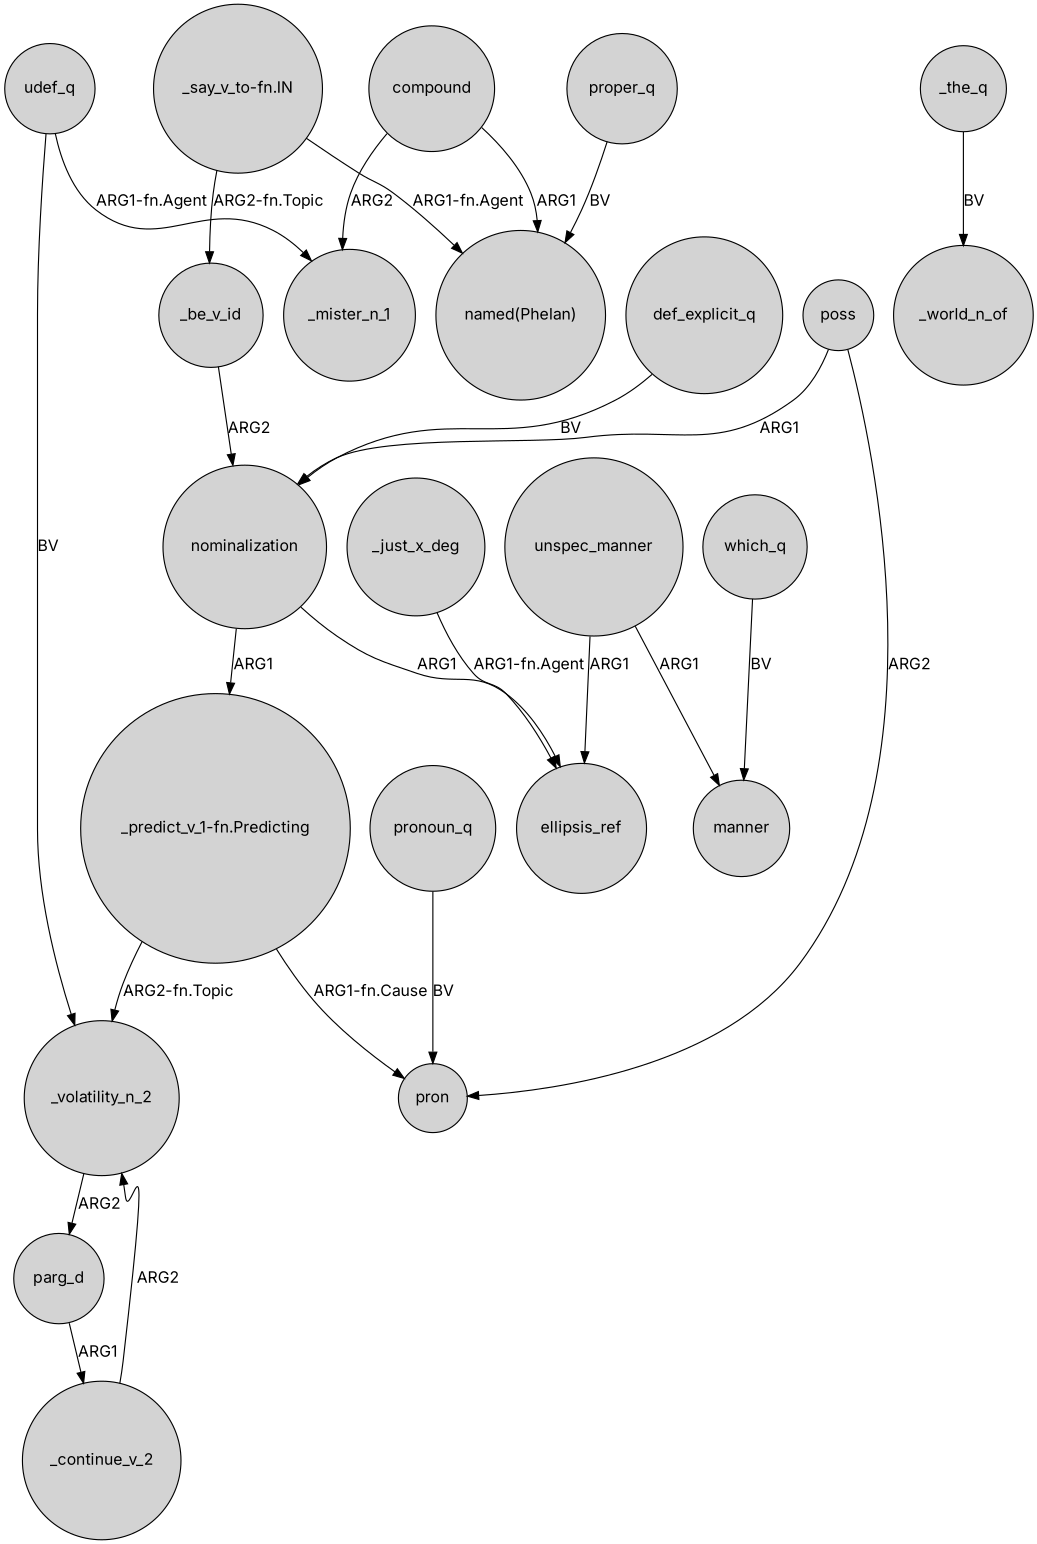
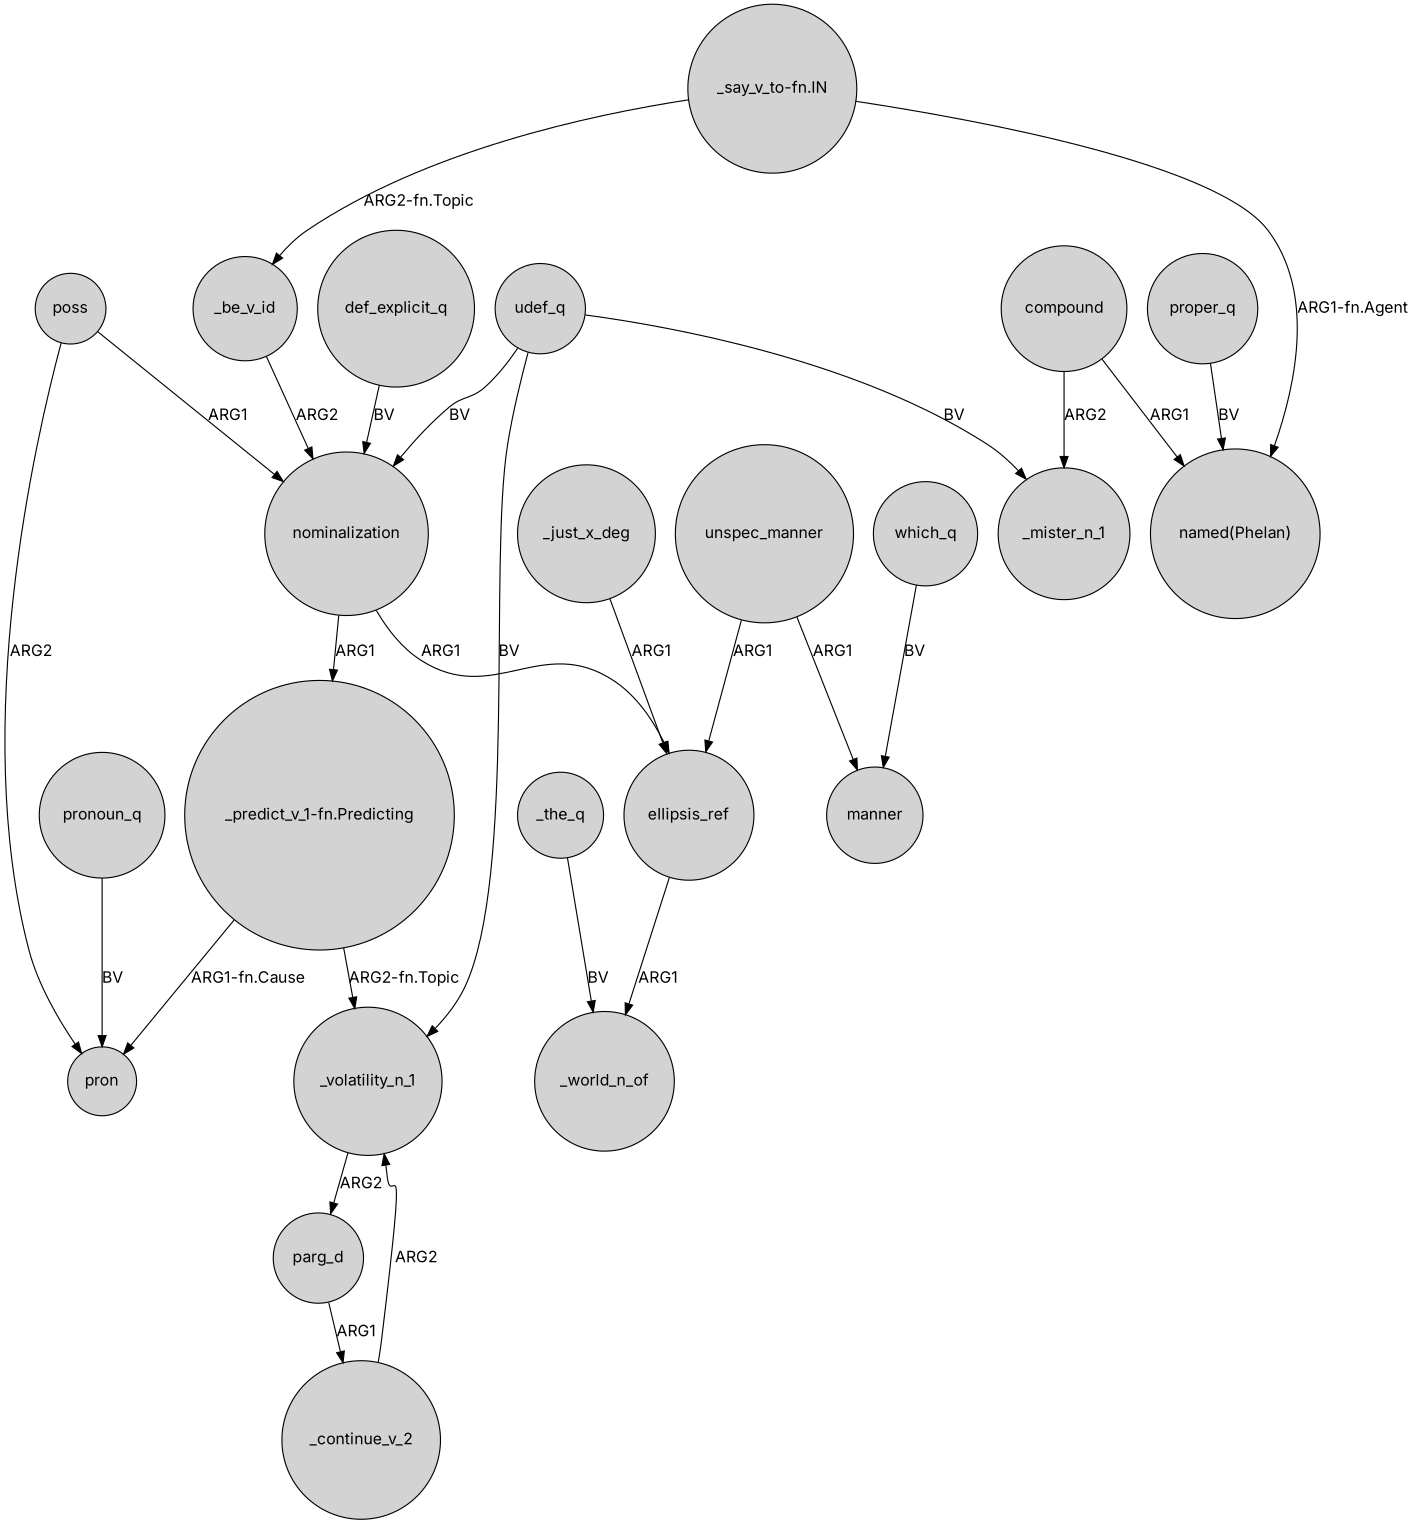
edge "udef_q" -> "_mister_n_1": label "ARG1-fn.Agent" -> "BV"
edge "udef_q" -> "nominalization": added, label "BV"
edge "_just_x_deg" -> "ellipsis_ref": label "ARG1-fn.Agent" -> "ARG1"
edge "ellipsis_ref" -> "_world_n_of": added, label "ARG1"
node "_volatility_n_2": label "_volatility_n_2" -> "_volatility_n_1"
